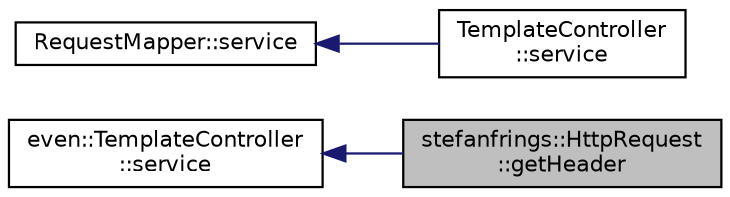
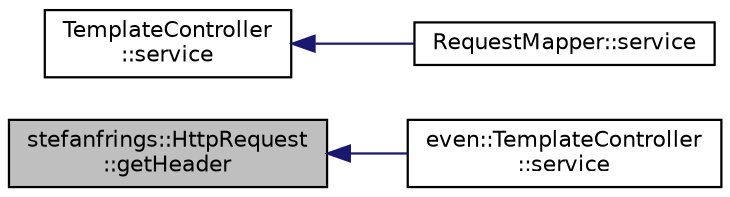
edge "TemplateController ::service" -> "RequestMapper::service": reversed
edge "stefanfrings::HttpRequest ::getHeader" -> "even::TemplateController ::service": reversed
